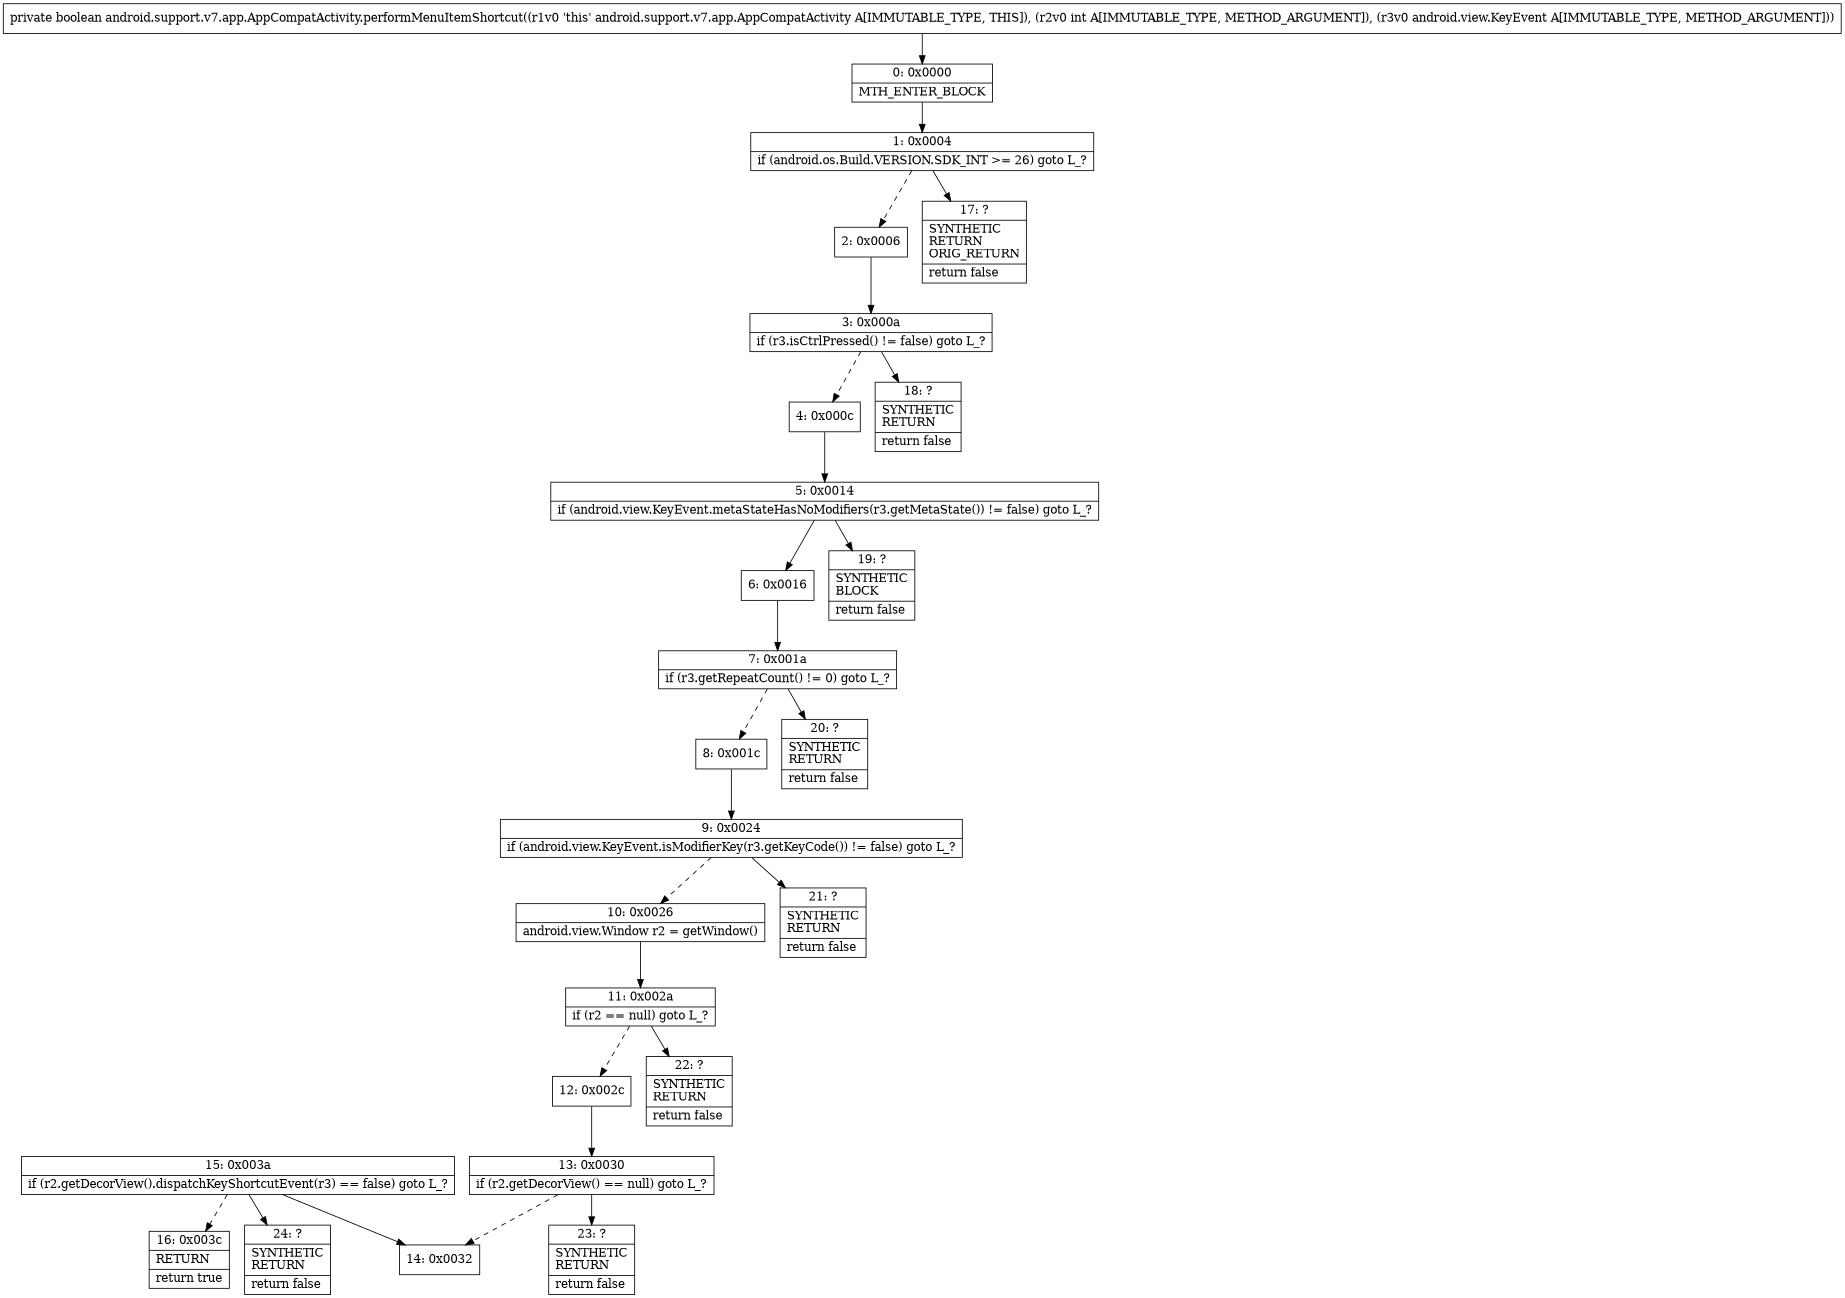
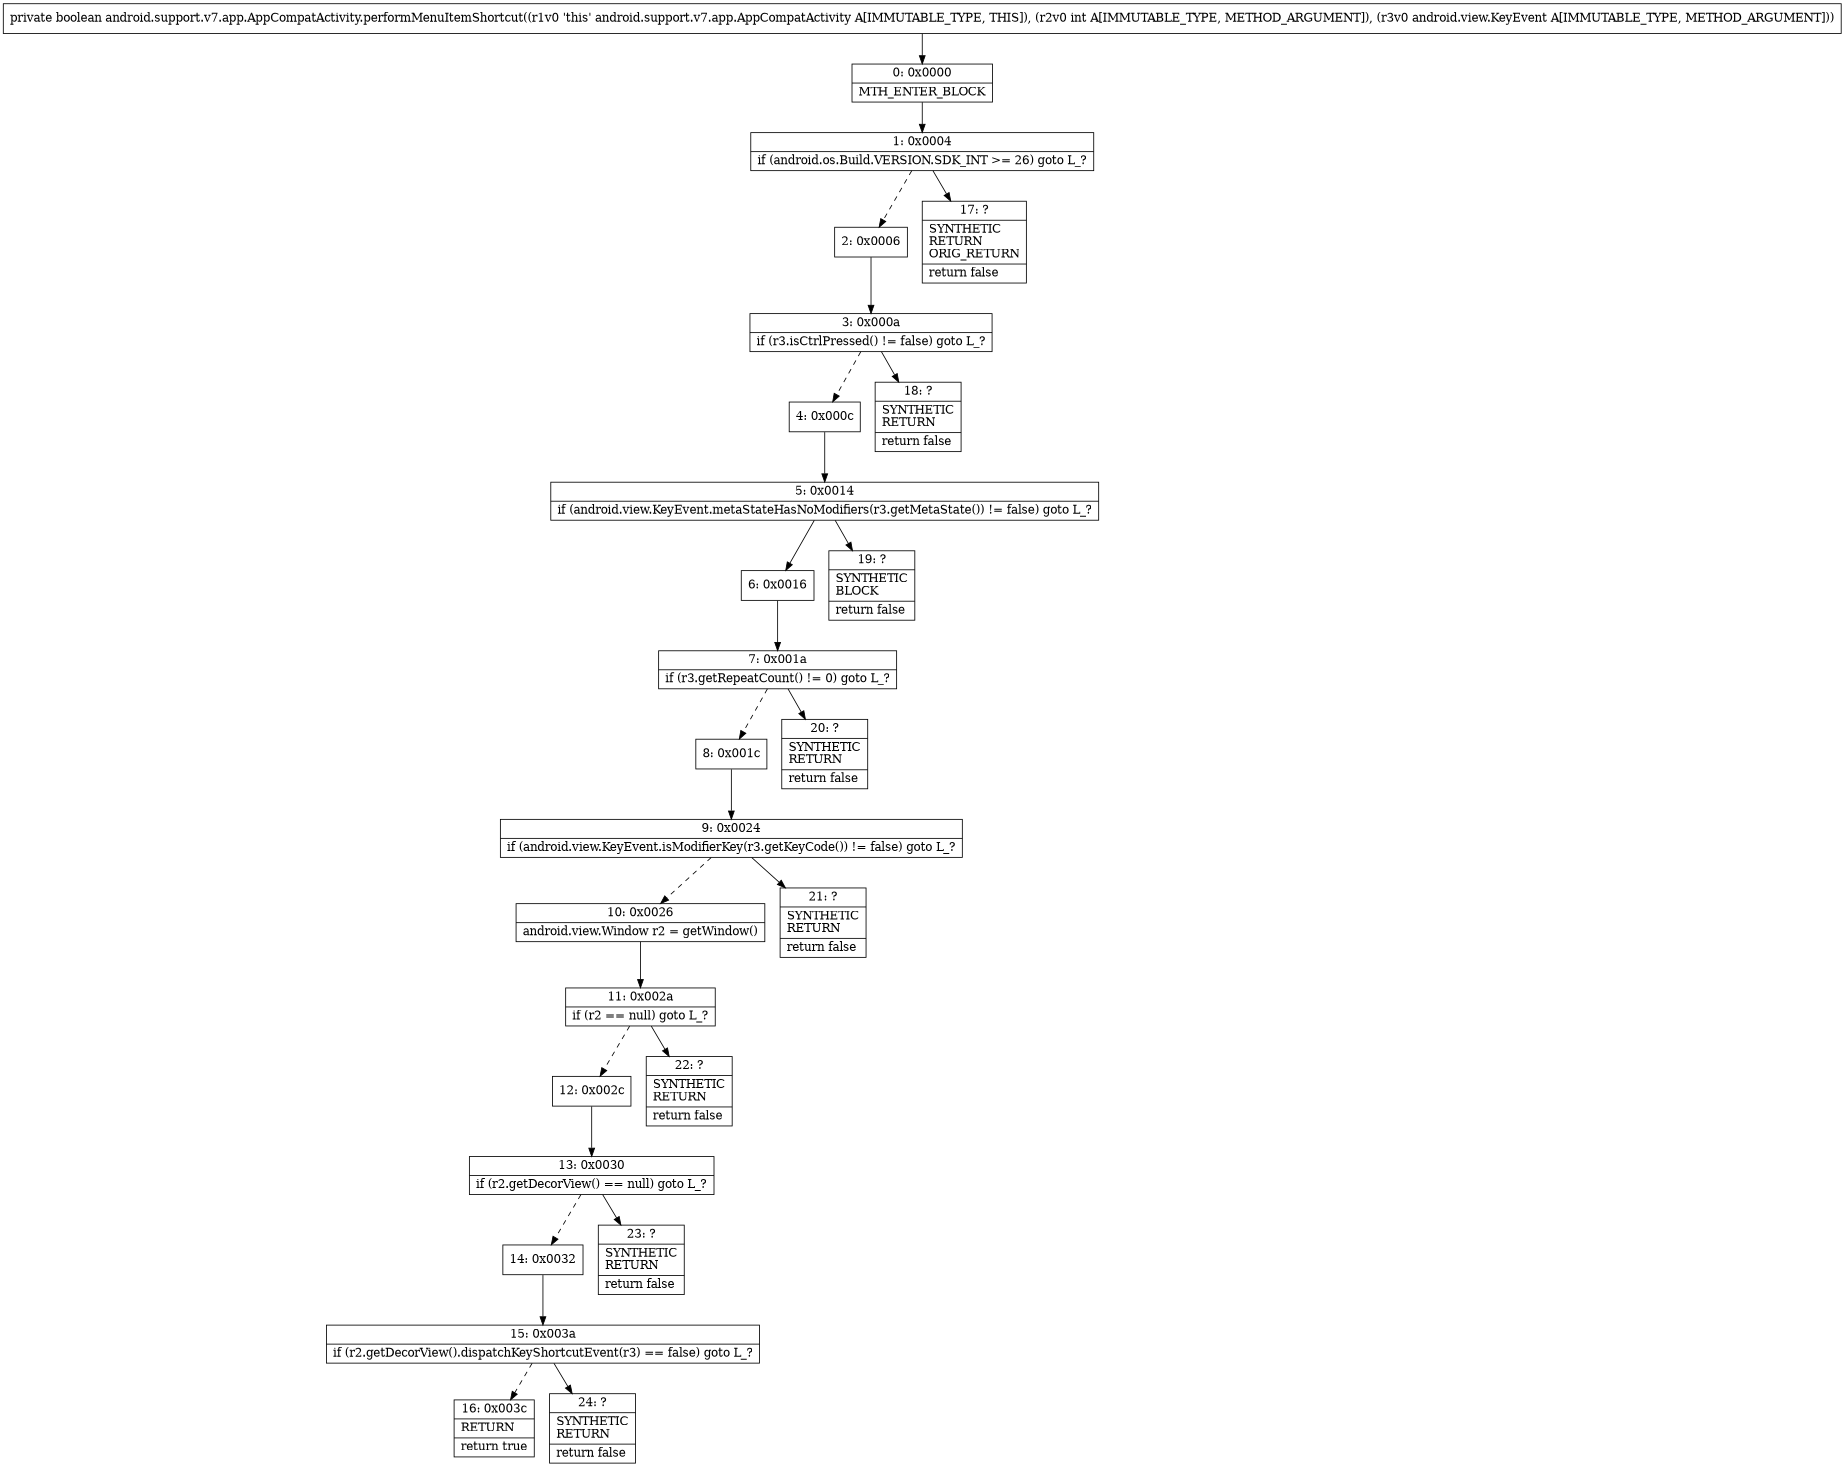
edge "15: 0x003a" -> "14: 0x0032": reversed
